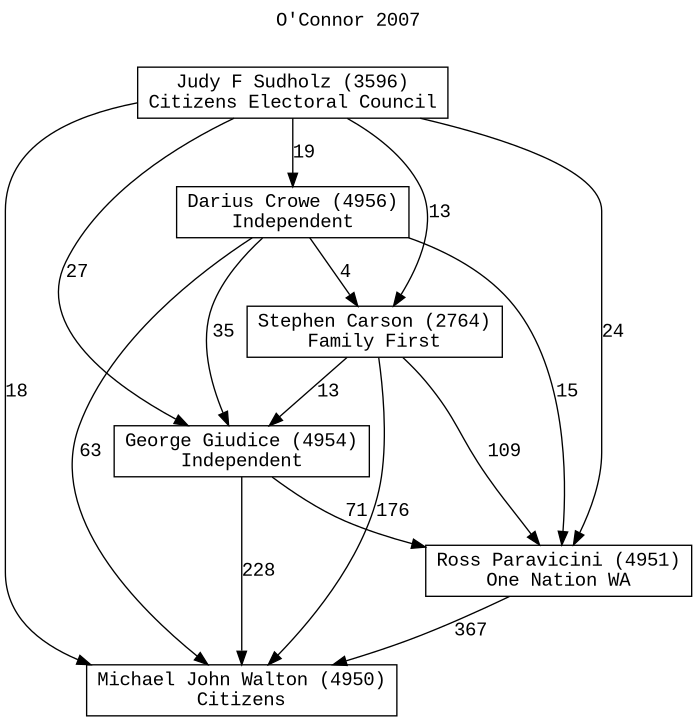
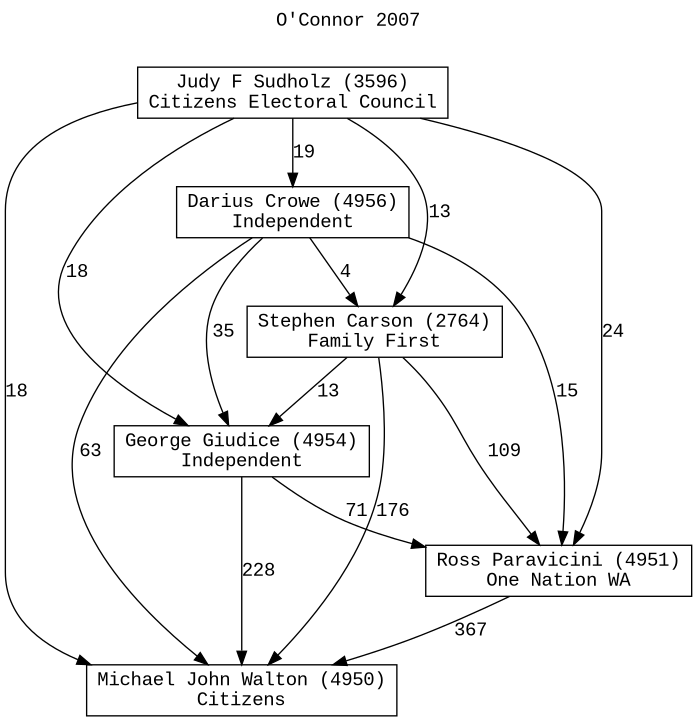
edge "Judy F Sudholz (3596) Citizens Electoral Council" -> "George Giudice (4954) Independent": label "27" -> "18"
